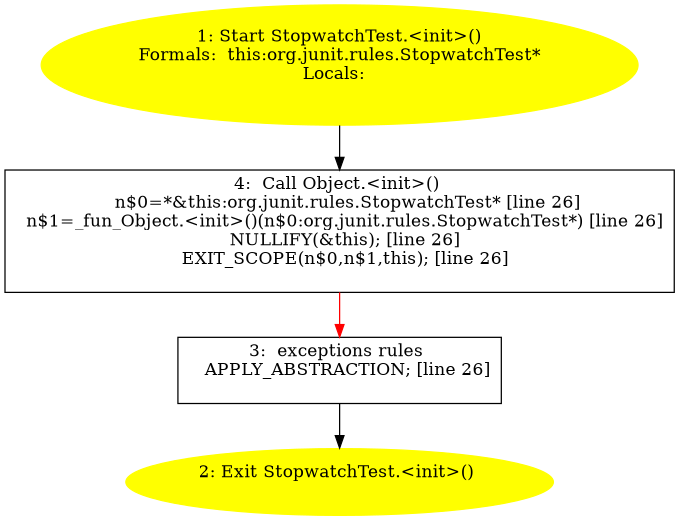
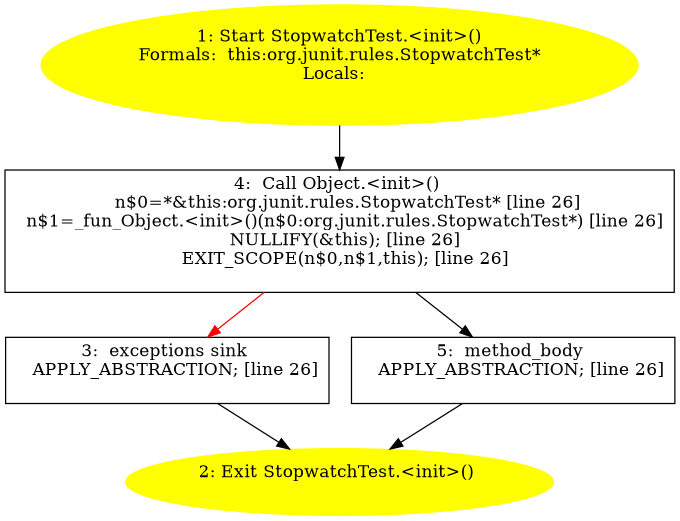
node "3:  exceptions rules APPLY_ABSTRACTION; [line 26]": label "3:  exceptions rules APPLY_ABSTRACTION; [line 26]" -> "3:  exceptions sink APPLY_ABSTRACTION; [line 26]"
node "5:  method_body APPLY_ABSTRACTION; [line 26]": added
